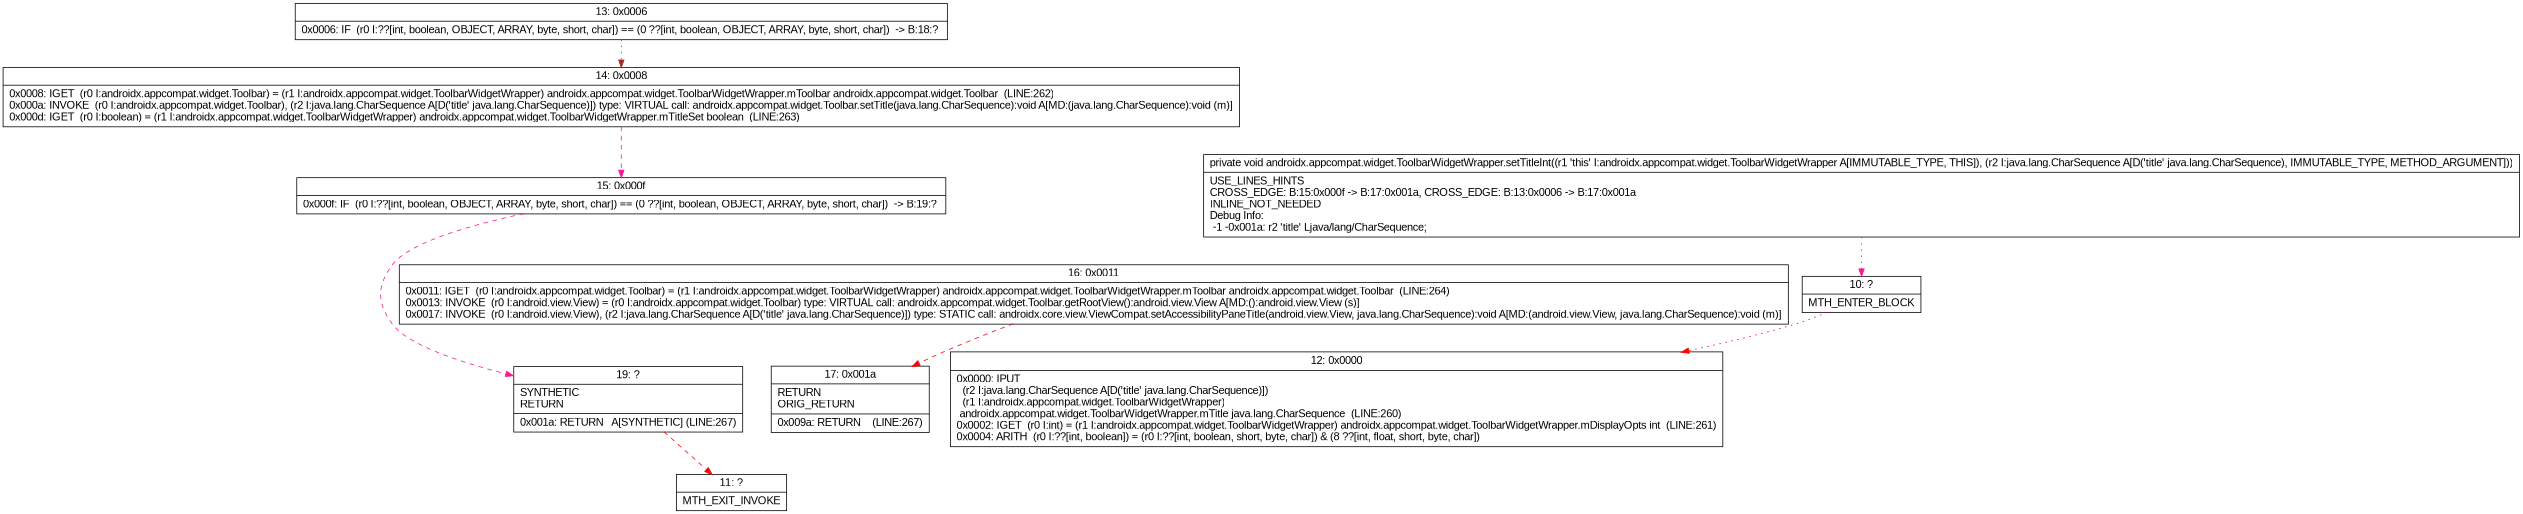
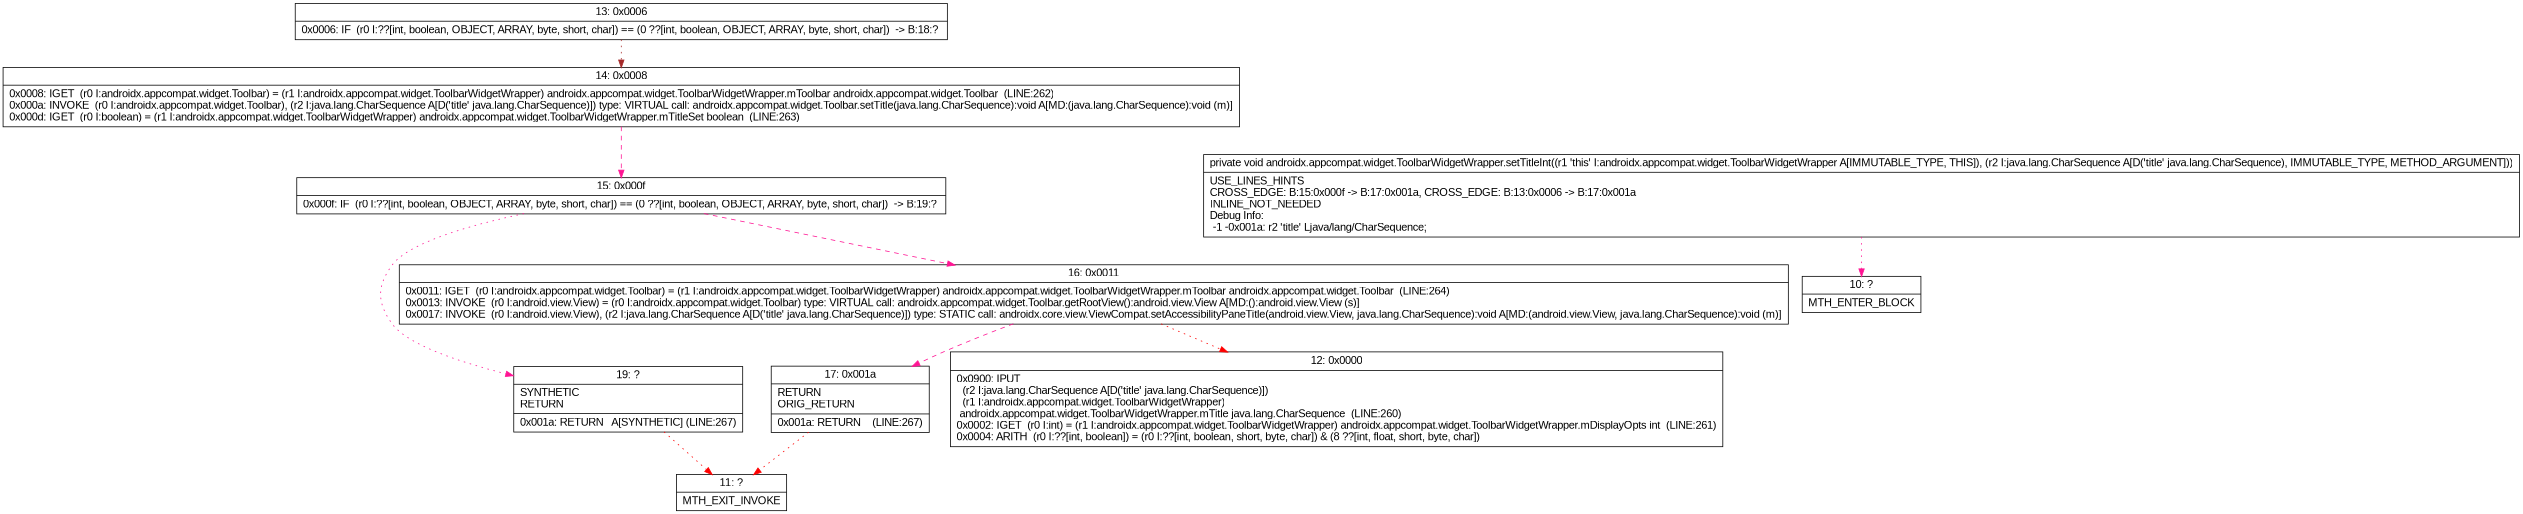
edge "15: 0x000f" -> "16: 0x0011": added
edge "15: 0x000f" -> "19: ?": style dashed -> dotted
edge "10: ?" -> "12: 0x0000": now "16: 0x0011" -> "12: 0x0000"
edge "16: 0x0011" -> "17: 0x001a": color red -> deeppink
node "12: 0x0000": text "0x0000: IPUT" -> "0x0900: IPUT"
node "17: 0x001a": text "0x009a: RETURN    (LINE:267)" -> "0x001a: RETURN    (LINE:267)"
edge "19: ?" -> "11: ?": style dashed -> dotted
edge "17: 0x001a" -> "11: ?": added
